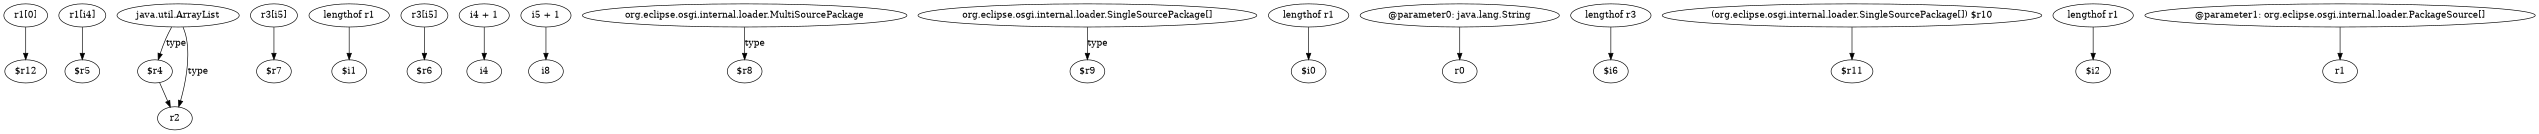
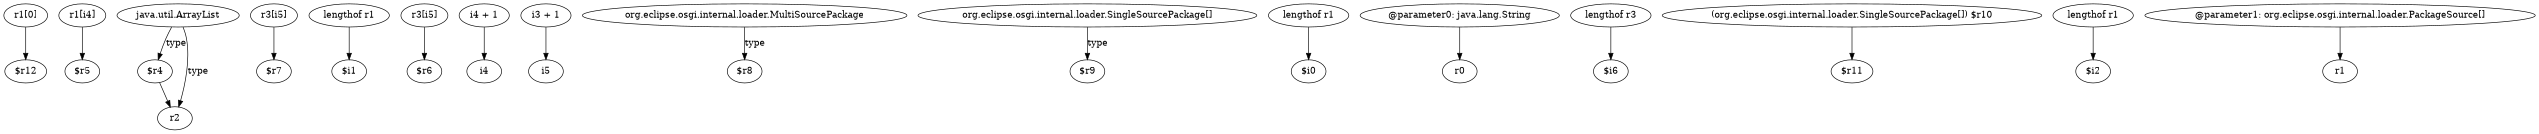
node "i5 + 1": label "i5 + 1" -> "i3 + 1"
node "i8": label "i8" -> "i5"
